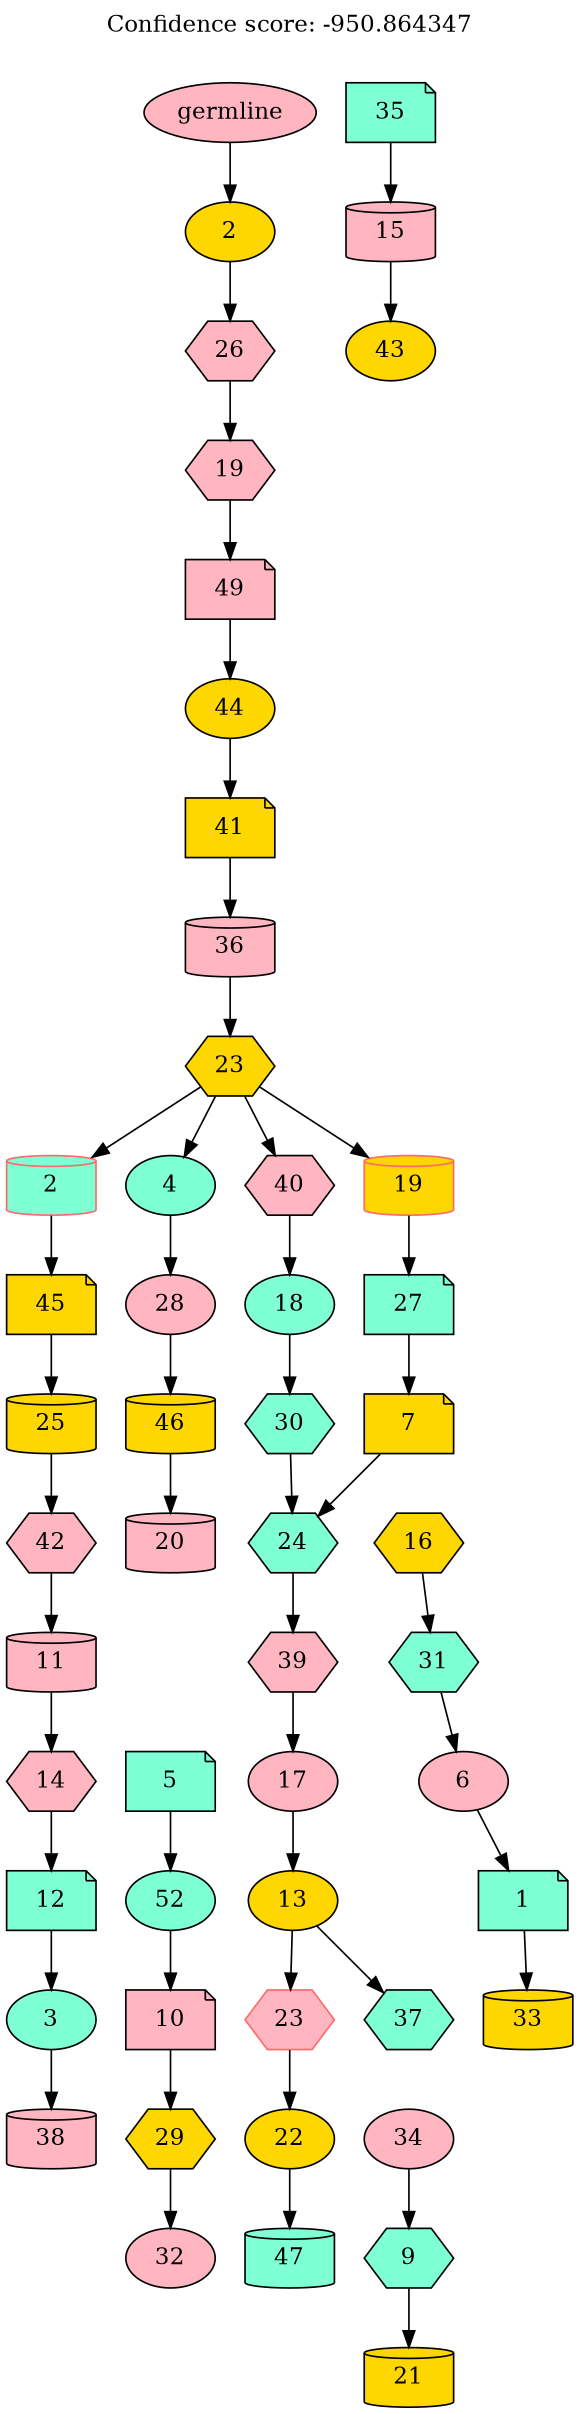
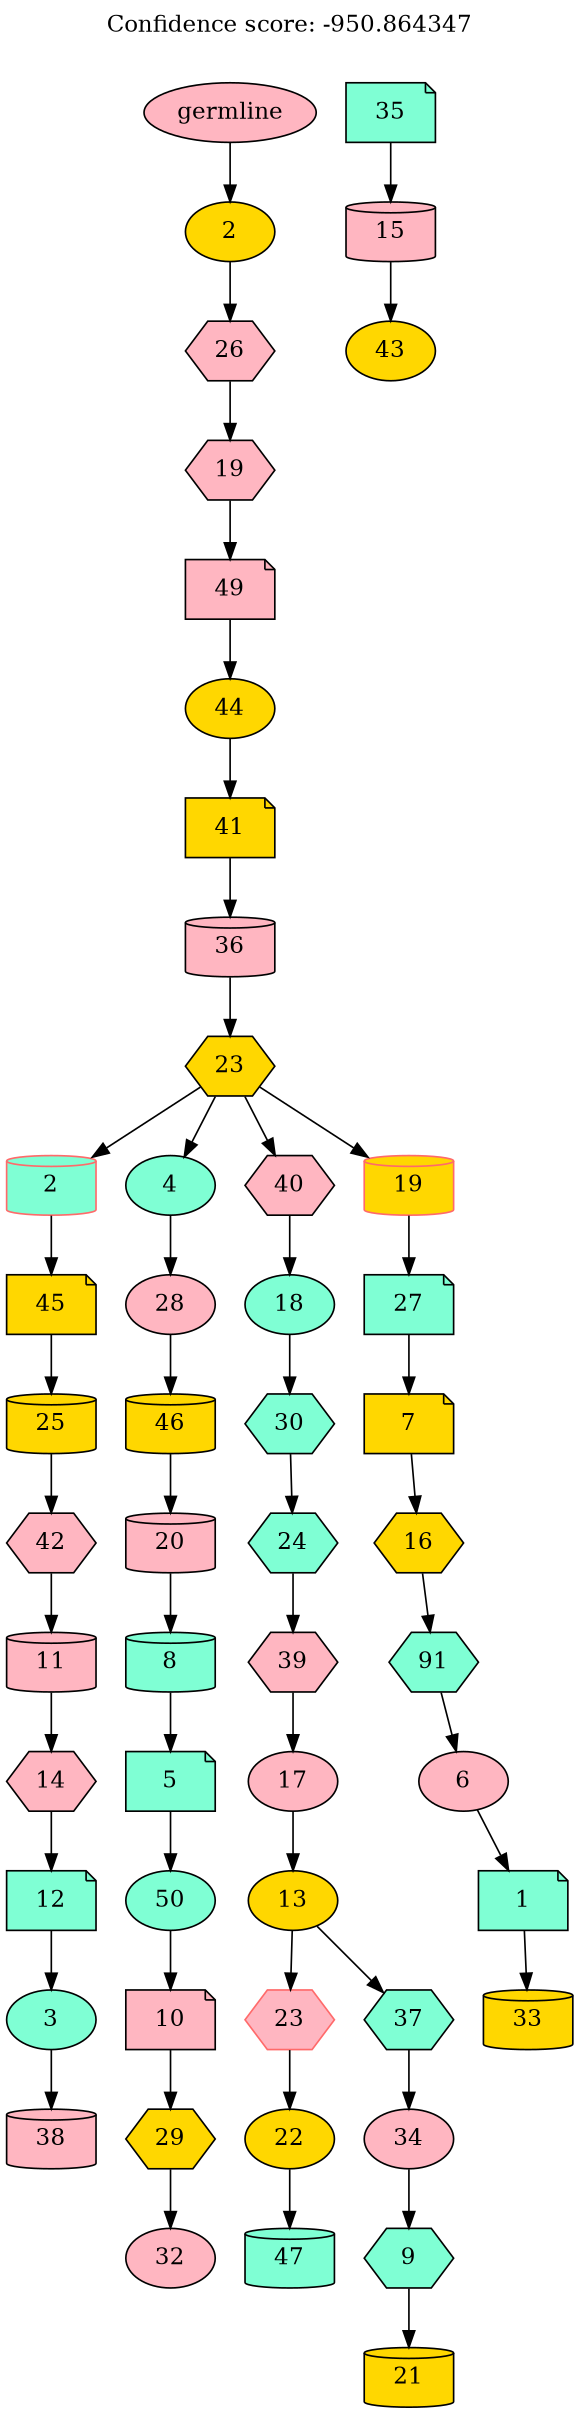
edge "7" -> "24": now "7" -> "16"
node "8": added
node "31": label "31" -> "91"
node "52": label "52" -> "50"
edge "37" -> "34": added
